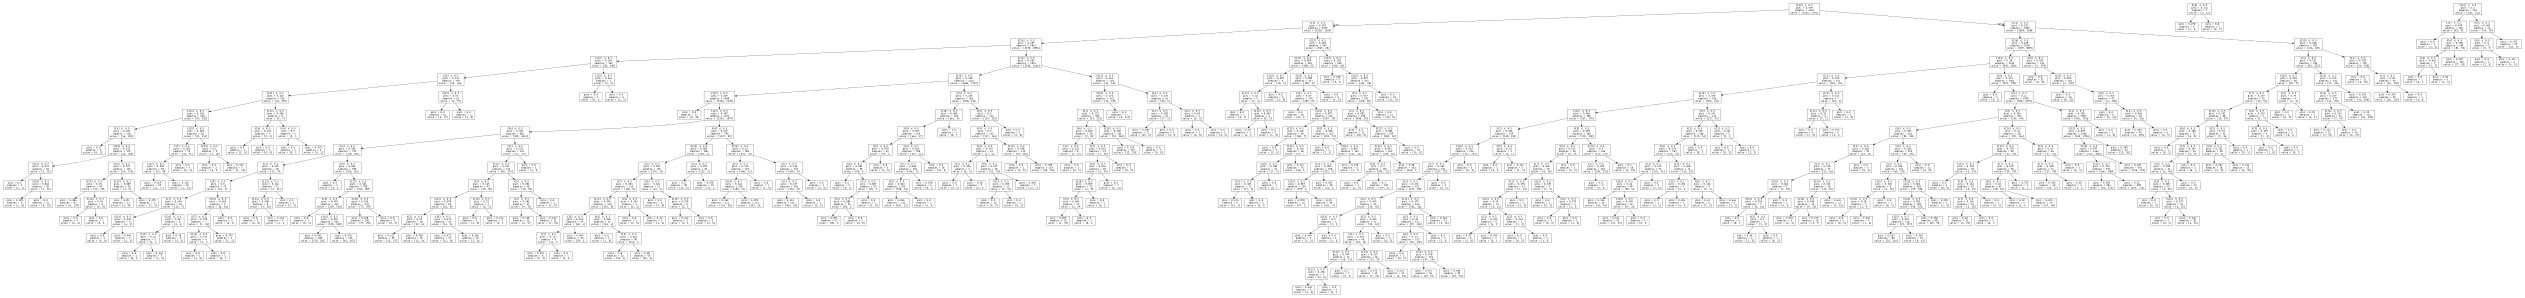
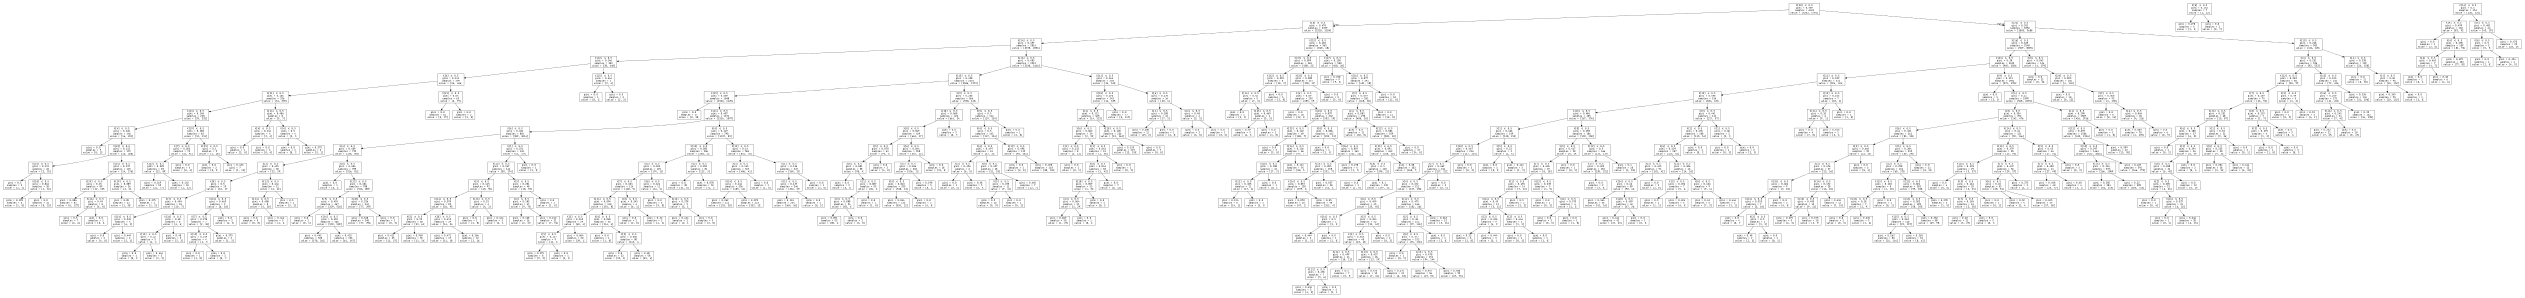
edge "X[10] <= 0.5 gini = 0.076 samples = 242 value = [14, 339]" -> "X[4] <= 0.5 gini = 0.112 samples = 165 value = [14, 222]": added
node "gini = 0.133 samples = 7 value = [1, 13]": label "gini = 0.133 samples = 7 value = [1, 13]" -> "gini = 0.133 gini = 7 value = [1, 13]"
edge "X[1] <= 0.5 gini = 0.143 samples = 337 value = [486, 41]" -> "X[14] <= 0.5 gini = 0.144 samples = 336 value = [485, 41]": removed
